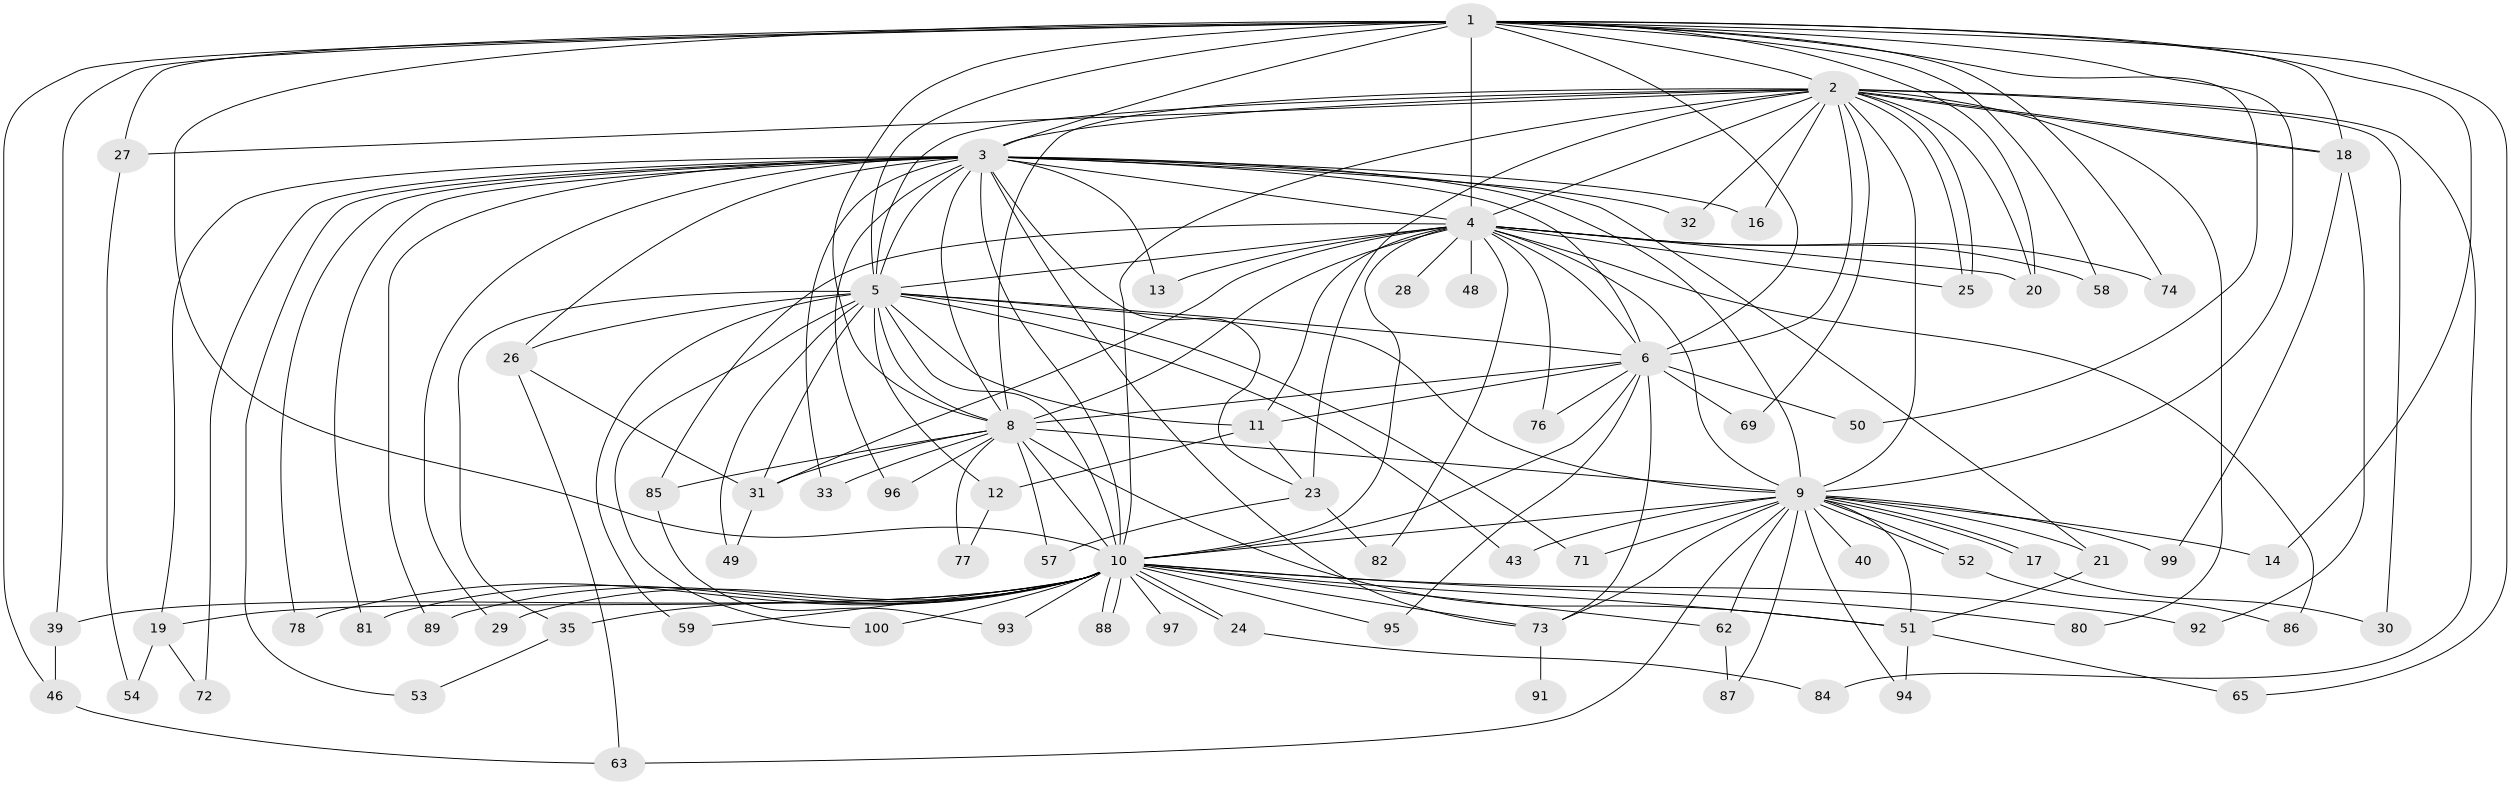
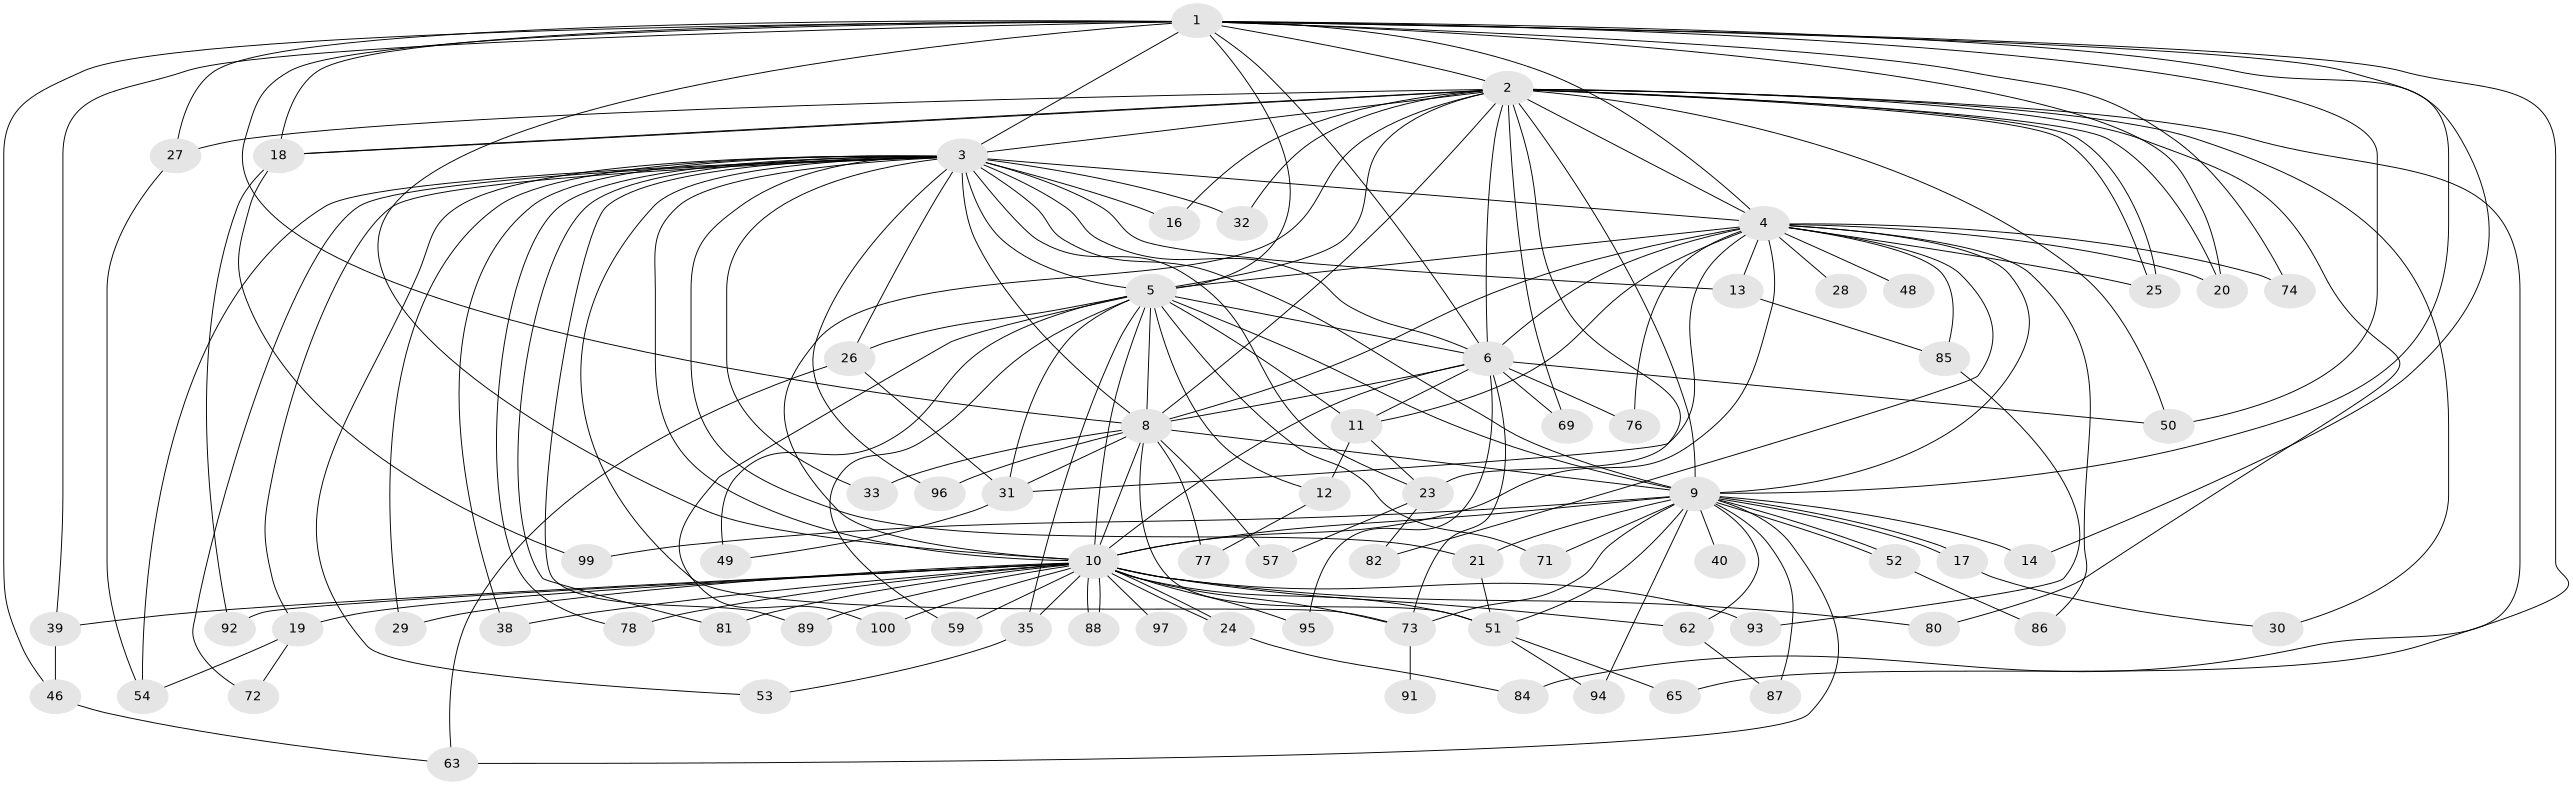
edge "2" -- "50": added
edge "3" -- "54": added
node "58": removed
edge "8" -- "85": now "13" -- "85"
node "43": removed
node "38": added
